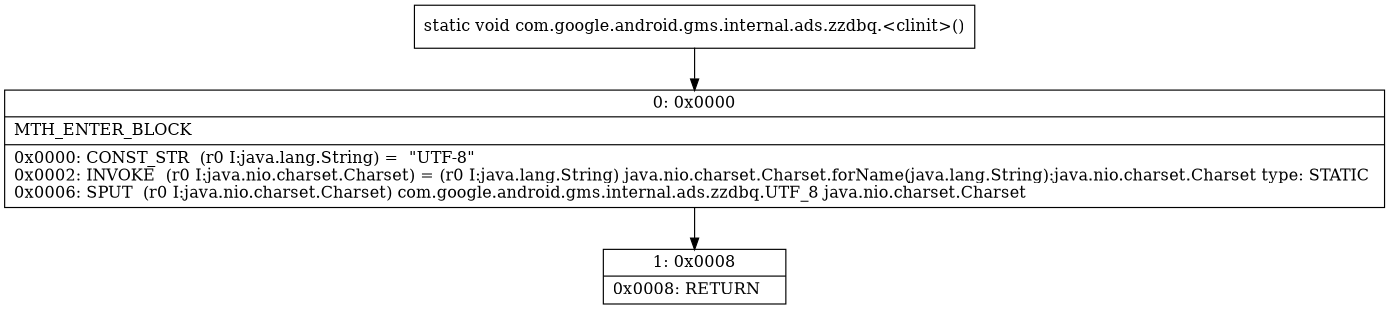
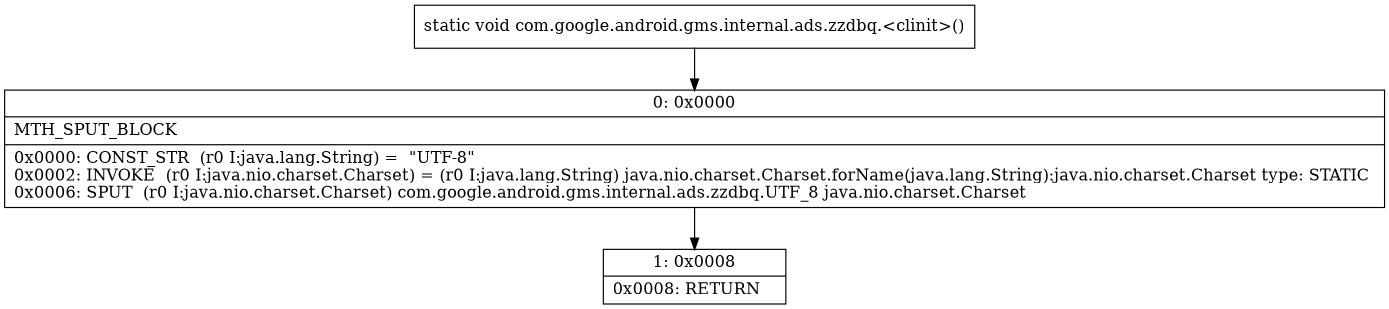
node "0: 0x0000": text "MTH_ENTER_BLOCK" -> "MTH_SPUT_BLOCK"
